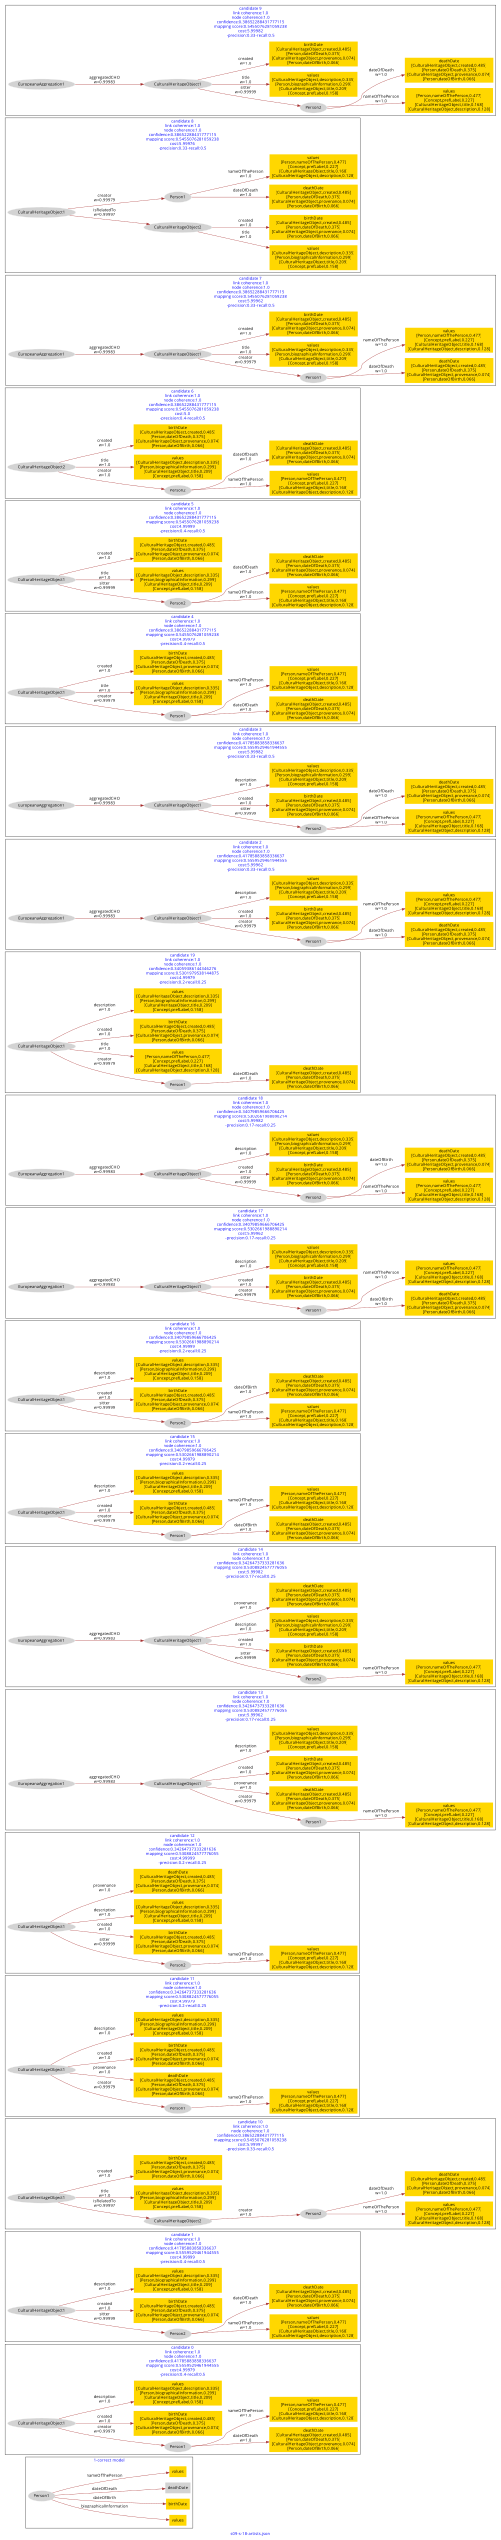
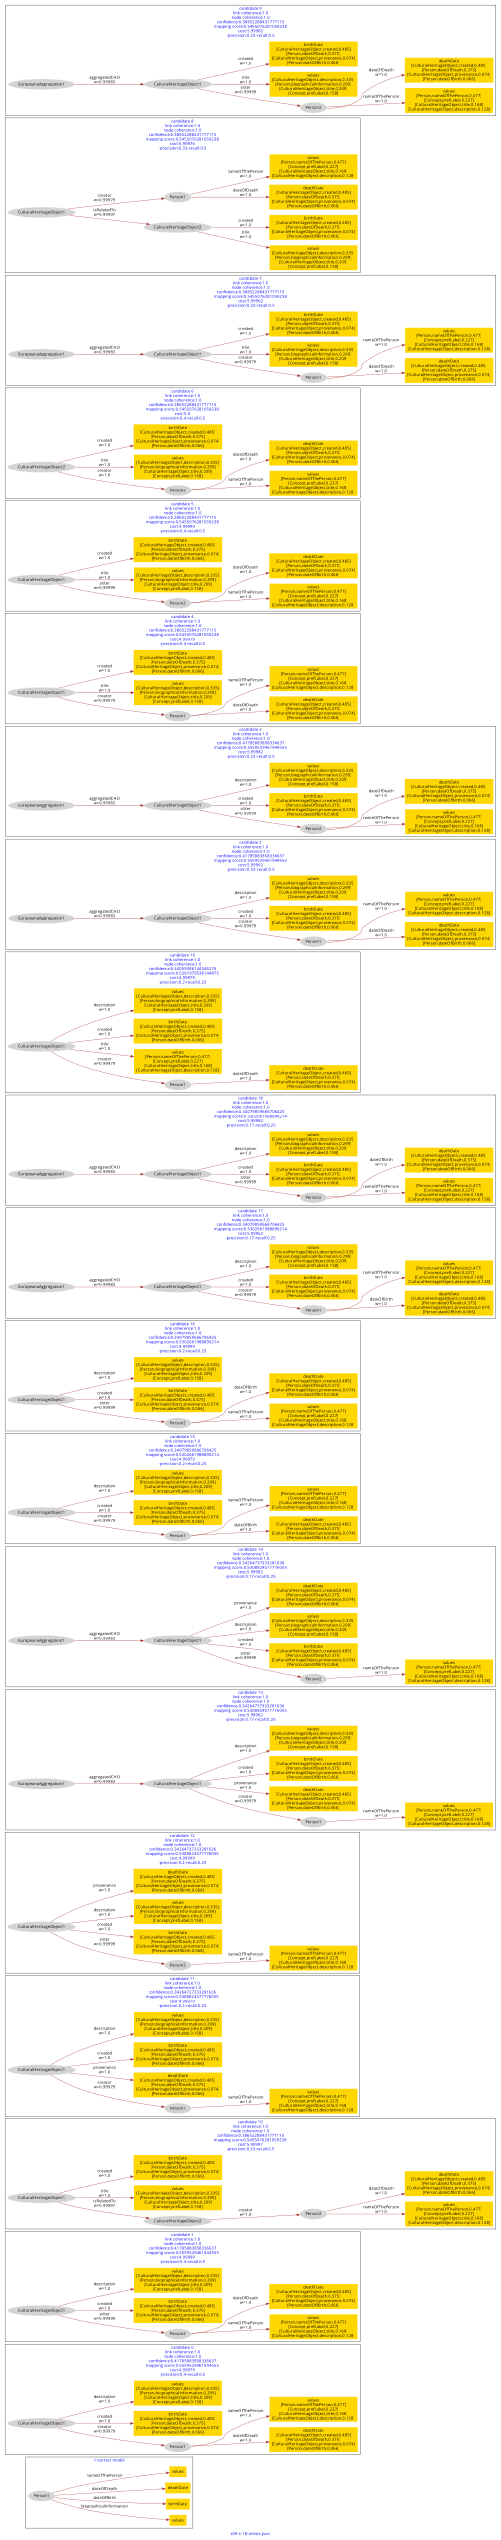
node "deathDate": fillcolor lightgray -> gold
